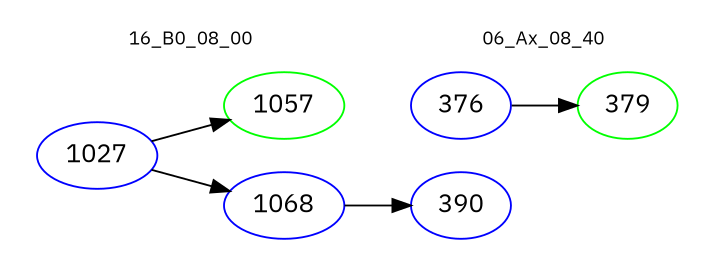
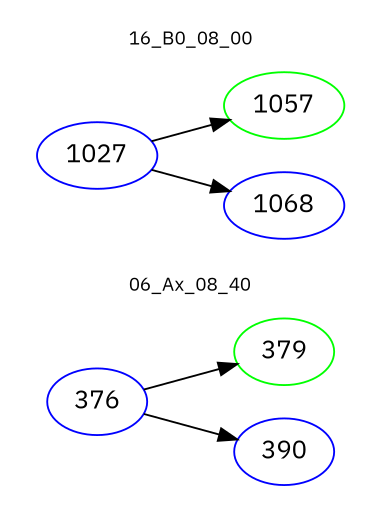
edge "1068" -> "390": now "376" -> "390"
